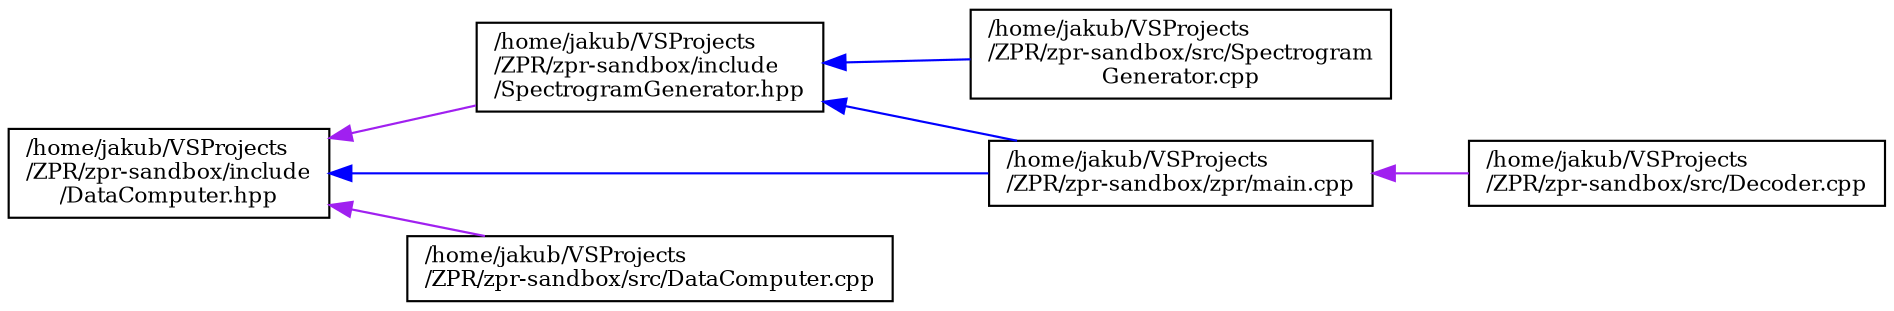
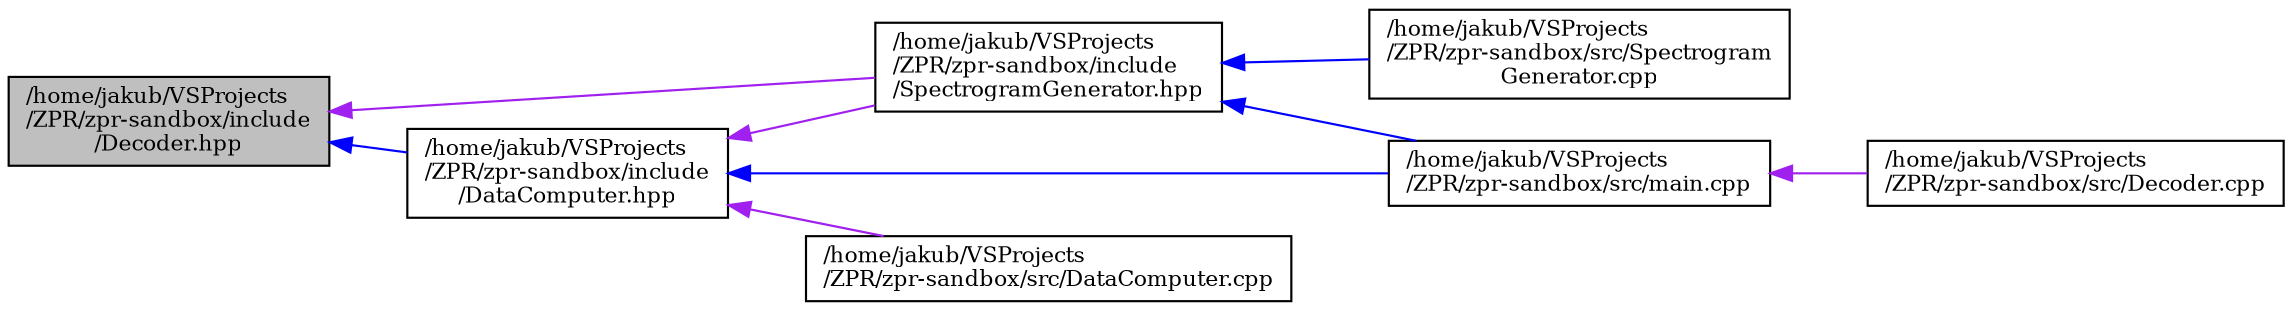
node "/home/jakub/VSProjects /ZPR/zpr-sandbox/include /Decoder.hpp": added
node "/home/jakub/VSProjects /ZPR/zpr-sandbox/zpr/main.cpp": label "/home/jakub/VSProjects /ZPR/zpr-sandbox/zpr/main.cpp" -> "/home/jakub/VSProjects /ZPR/zpr-sandbox/src/main.cpp"
